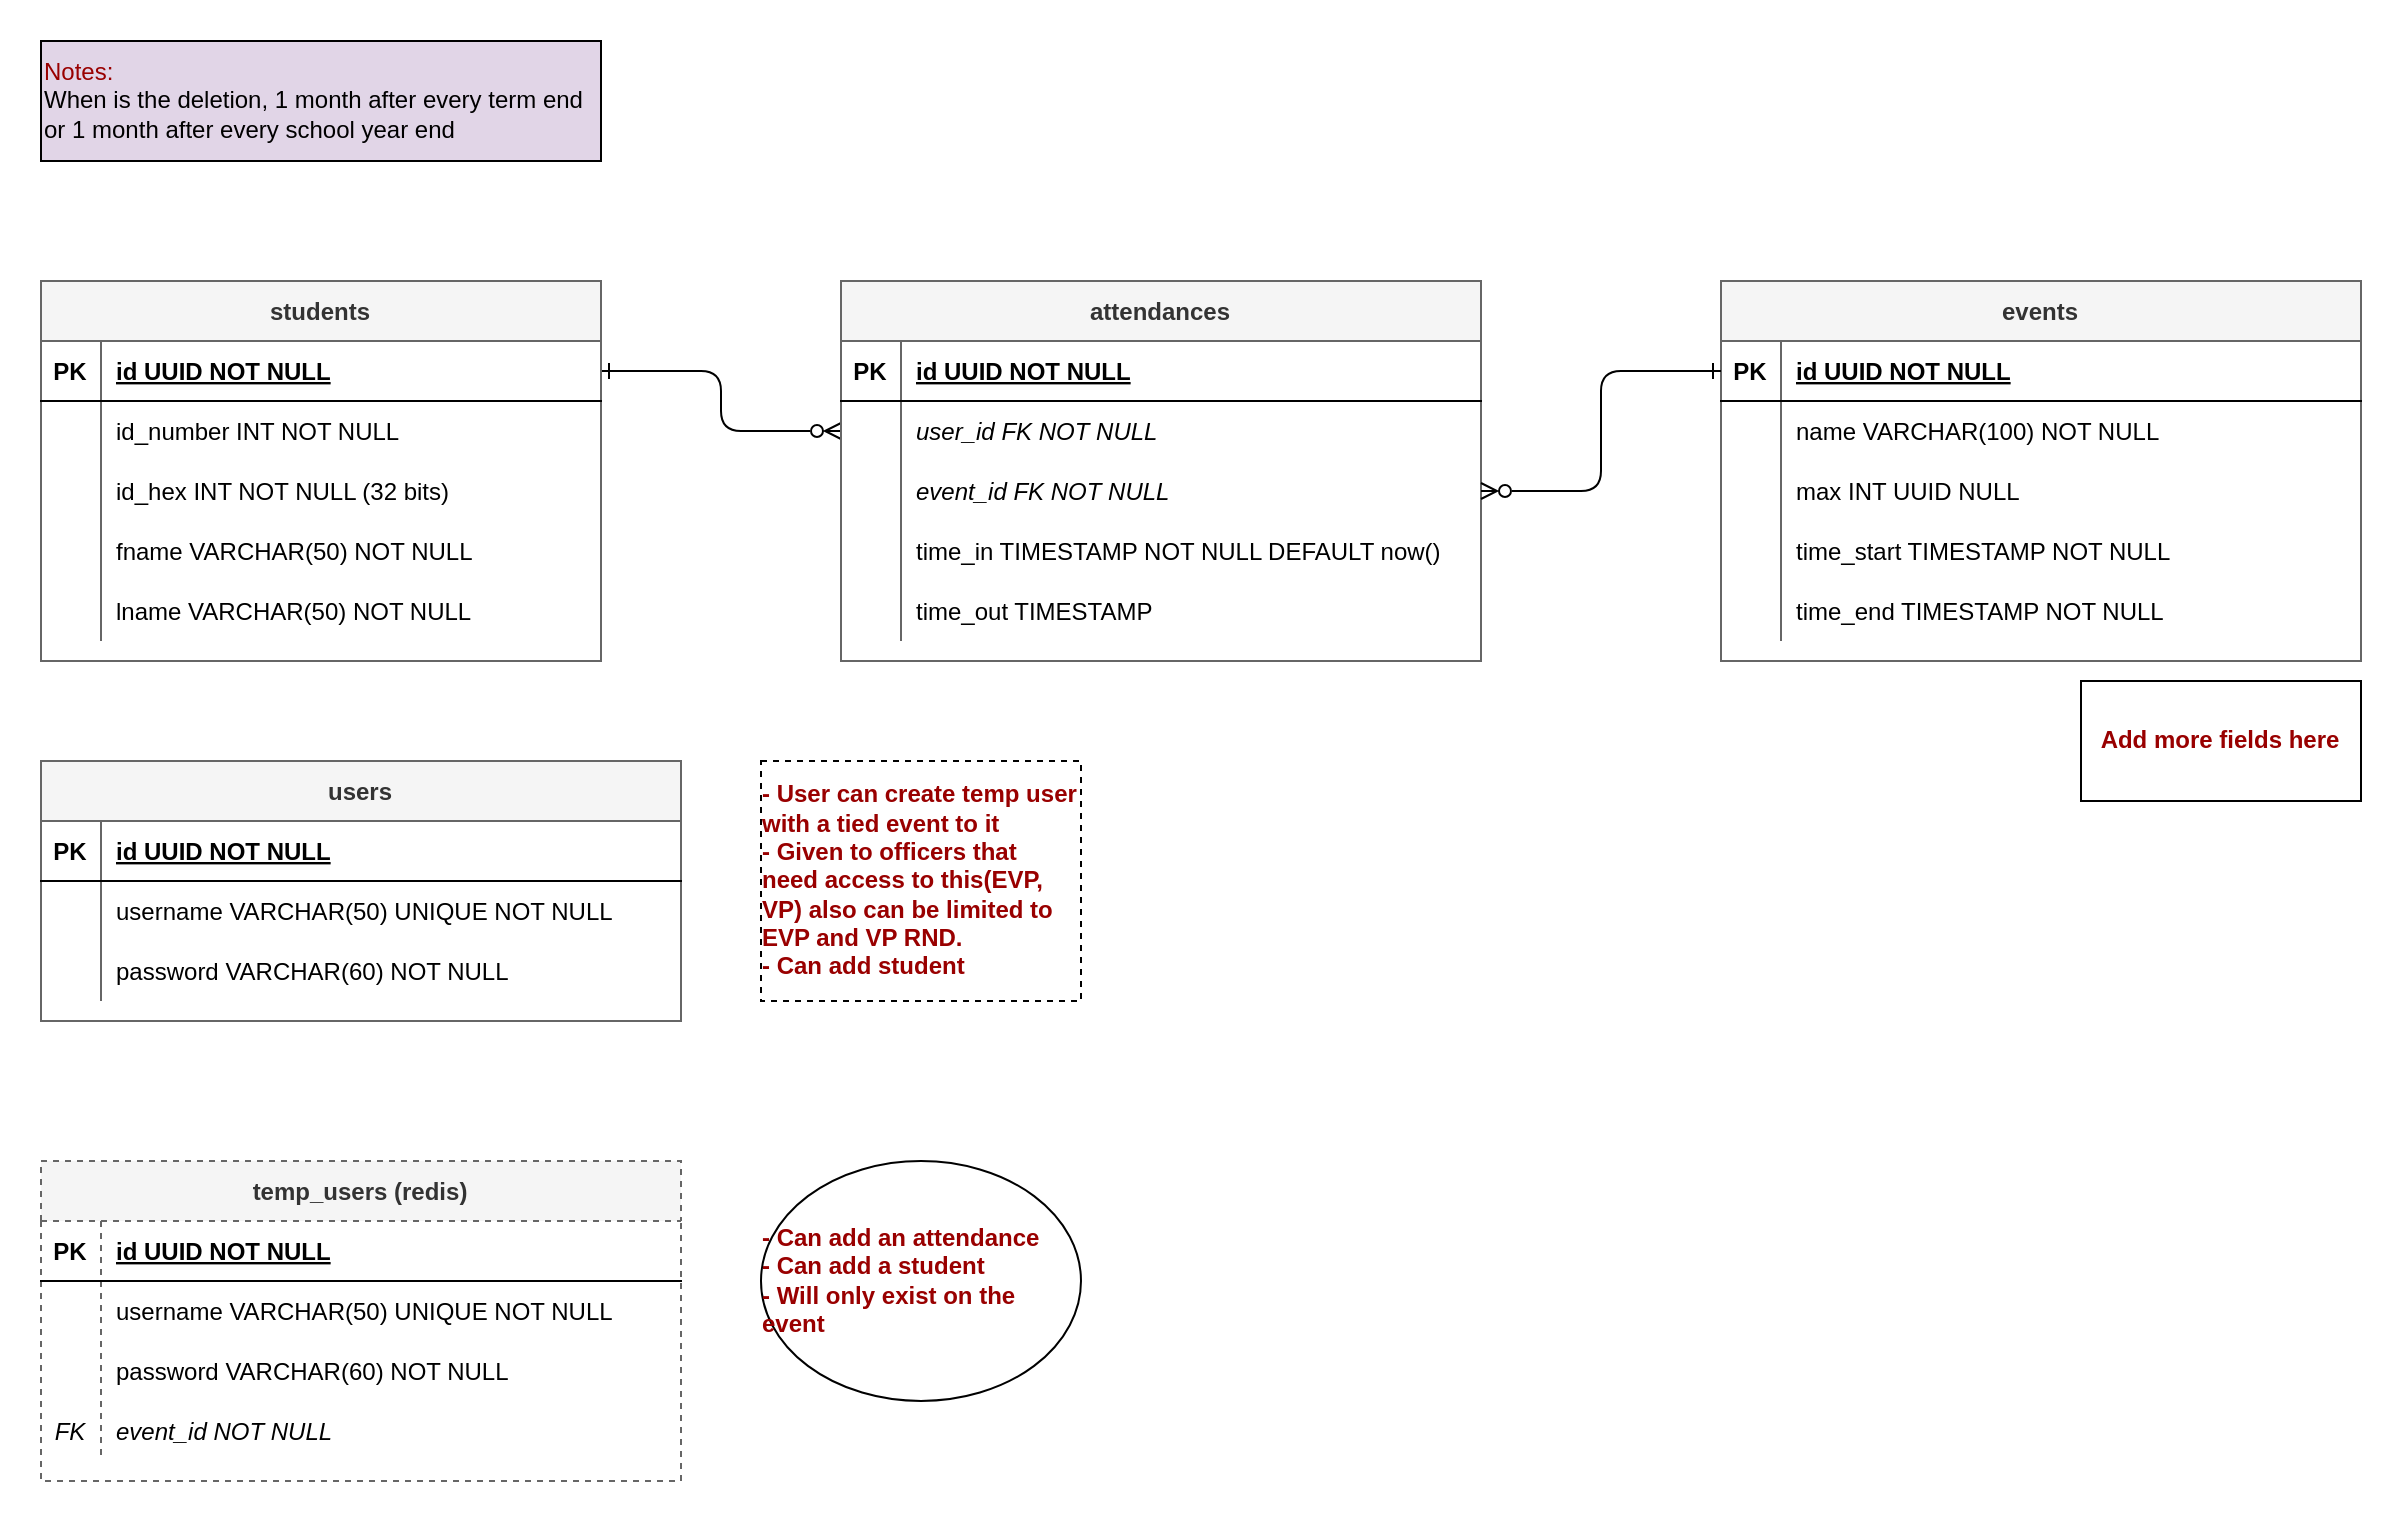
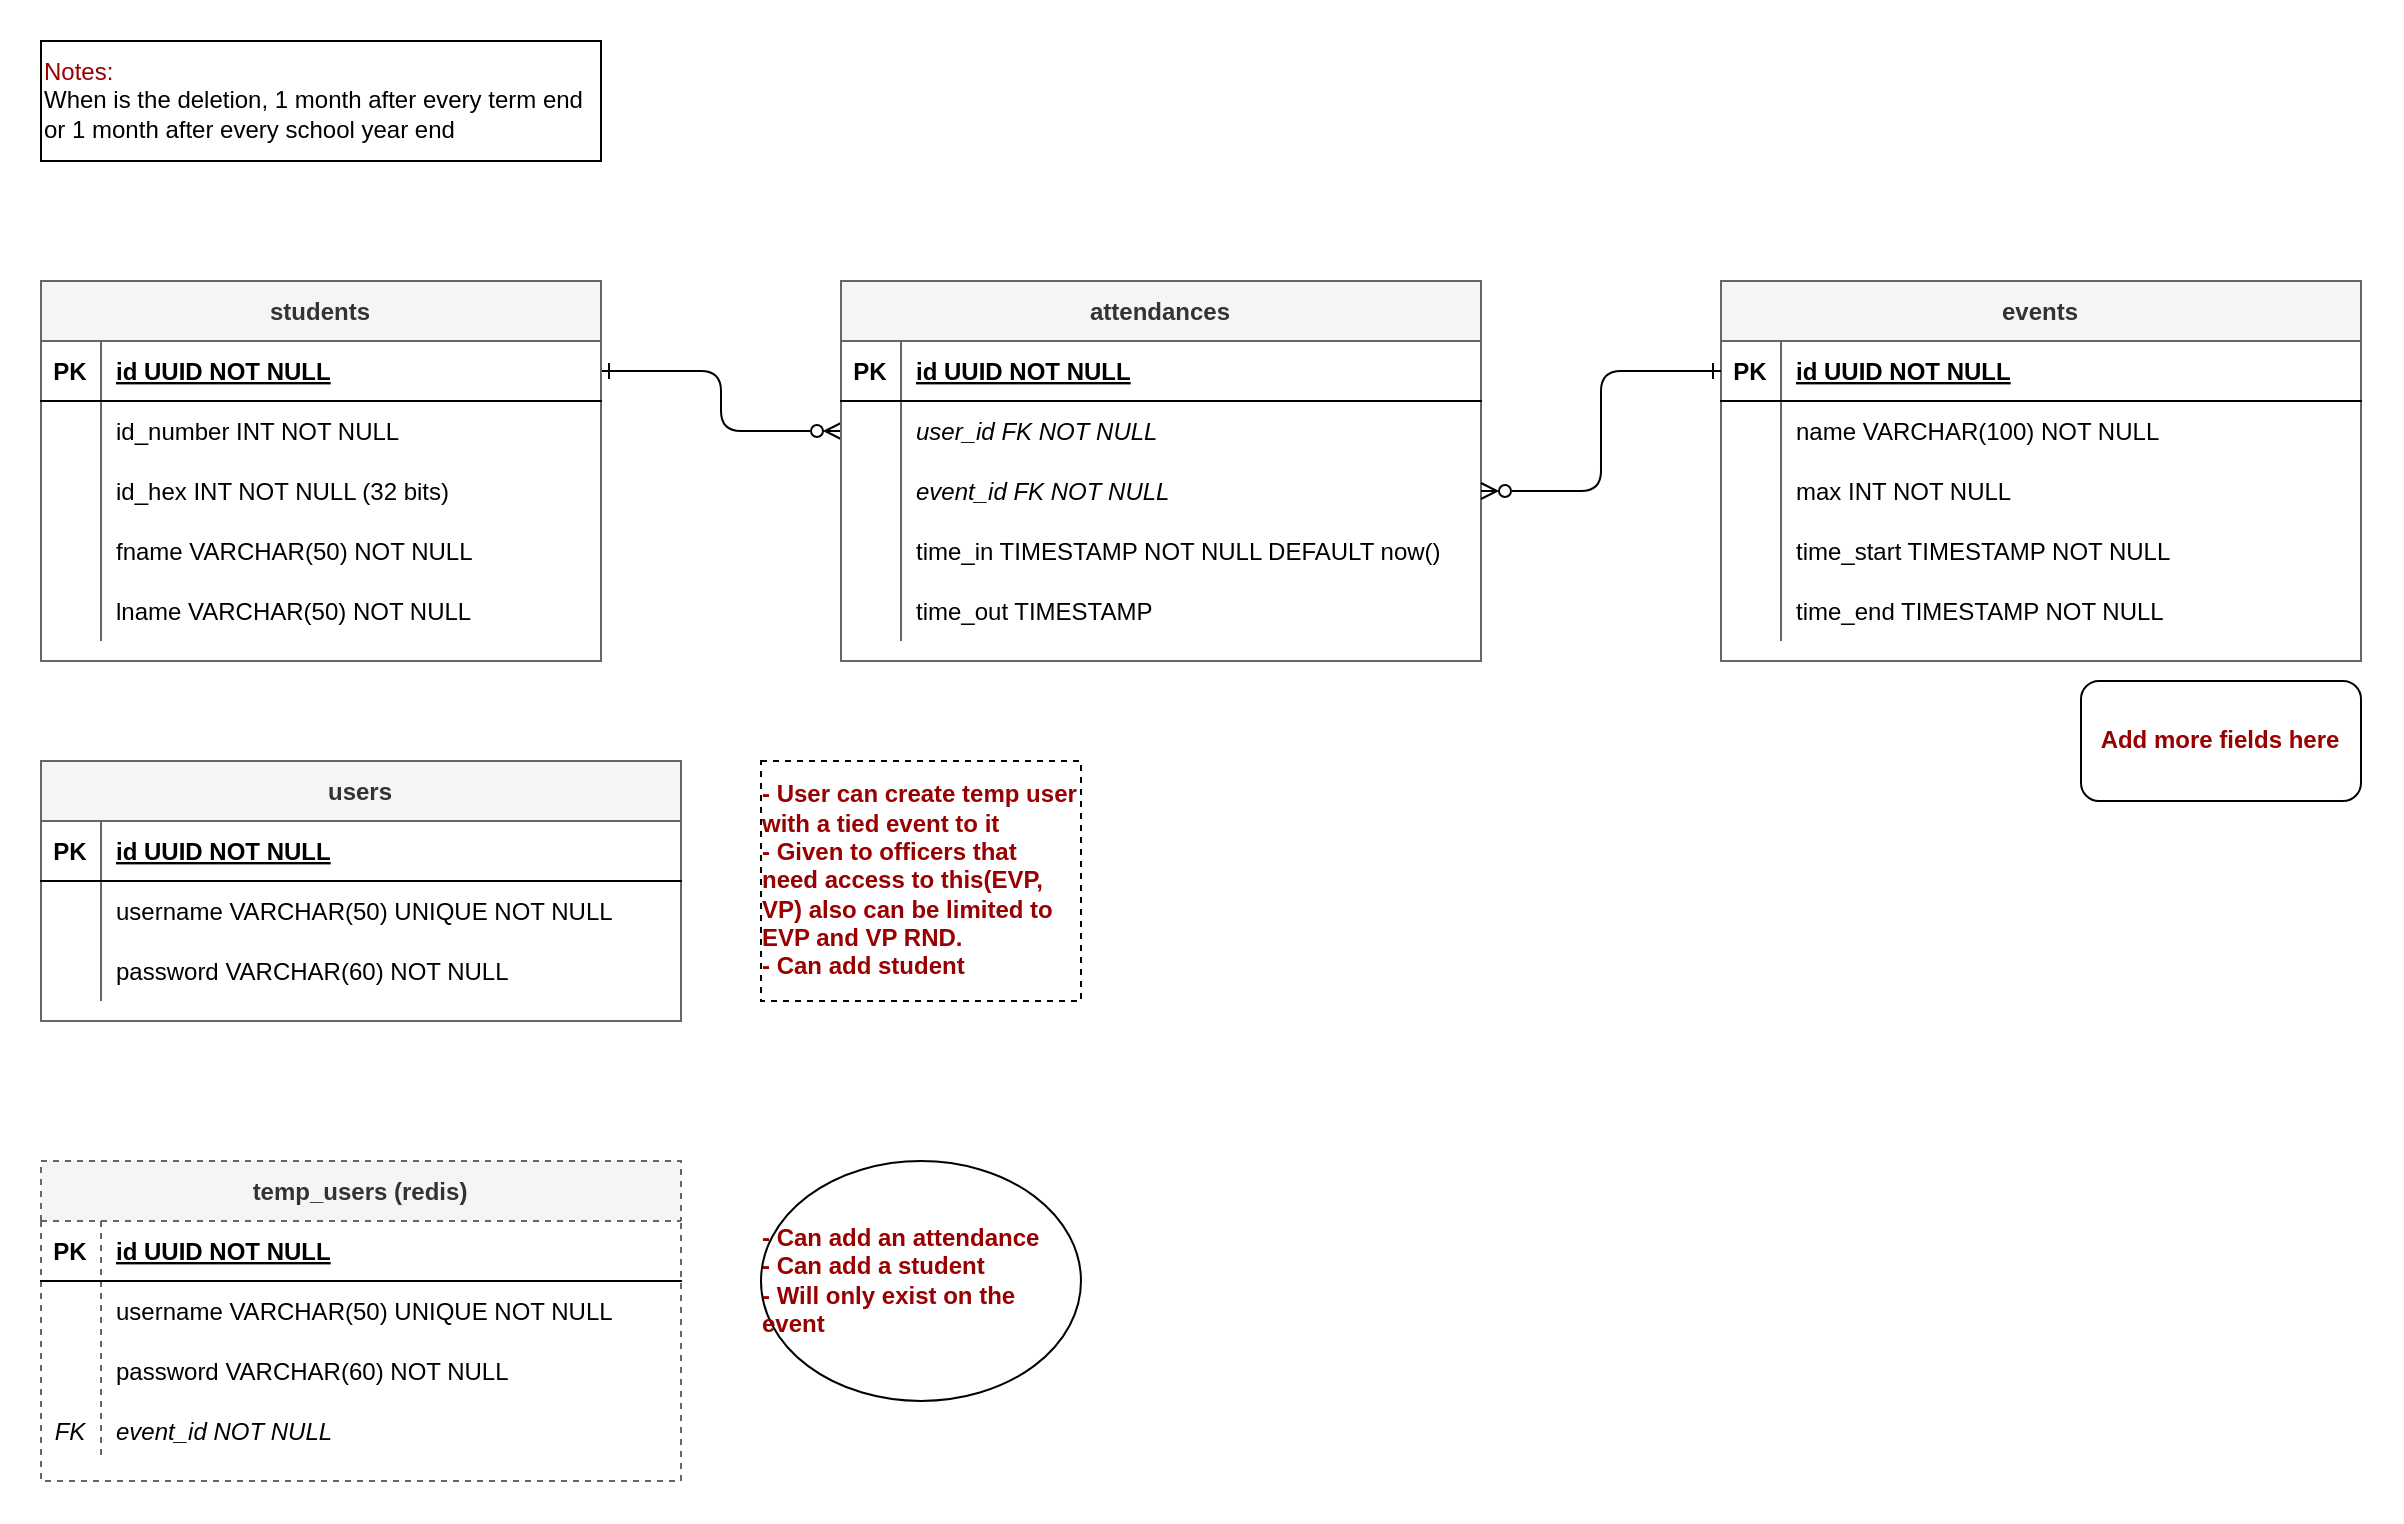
node "Notes: When is the deletion, 1 month after every term end or 1 month after every school year end": fillcolor #e1d5e7 -> #ffffff
node "max INT UUID NULL": label "max INT UUID NULL" -> "max INT NOT NULL"
node "Add more fields here": shape rectangle -> rounded rectangle
